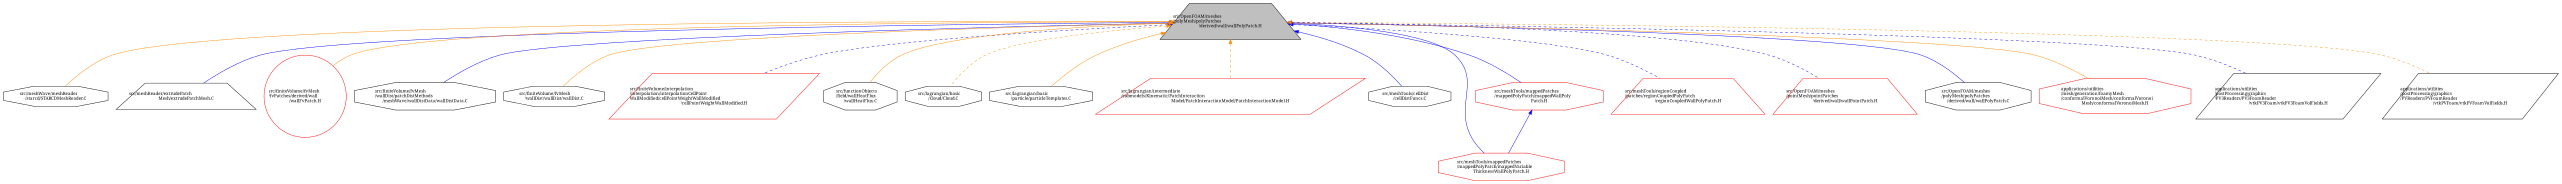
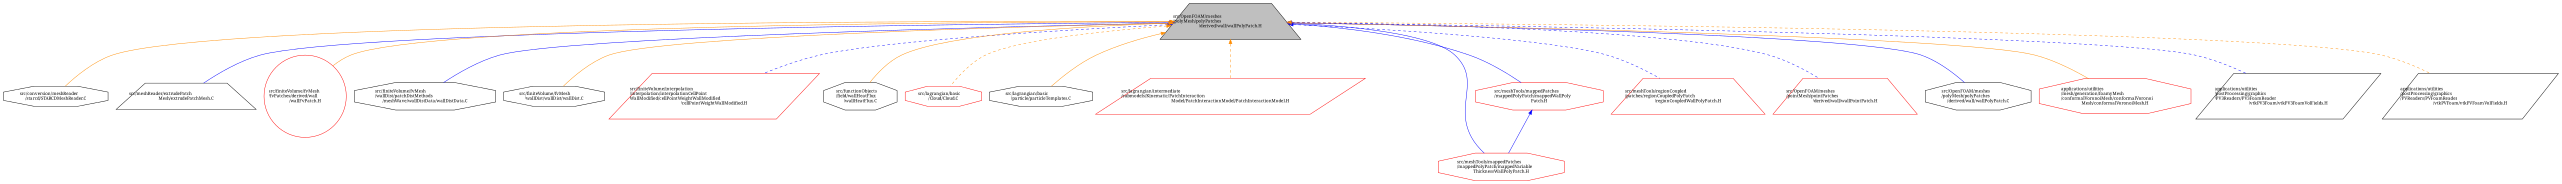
node "src/meshWave/meshReader /starcd/STARCDMeshReader.C": label "src/meshWave/meshReader /starcd/STARCDMeshReader.C" -> "src/conversion/meshReader /starcd/STARCDMeshReader.C"
node "src/lagrangian/basic /Cloud/Cloud.C": color black -> red
node "src/meshTools/cellDist /cellDistFuncs.C": removed
